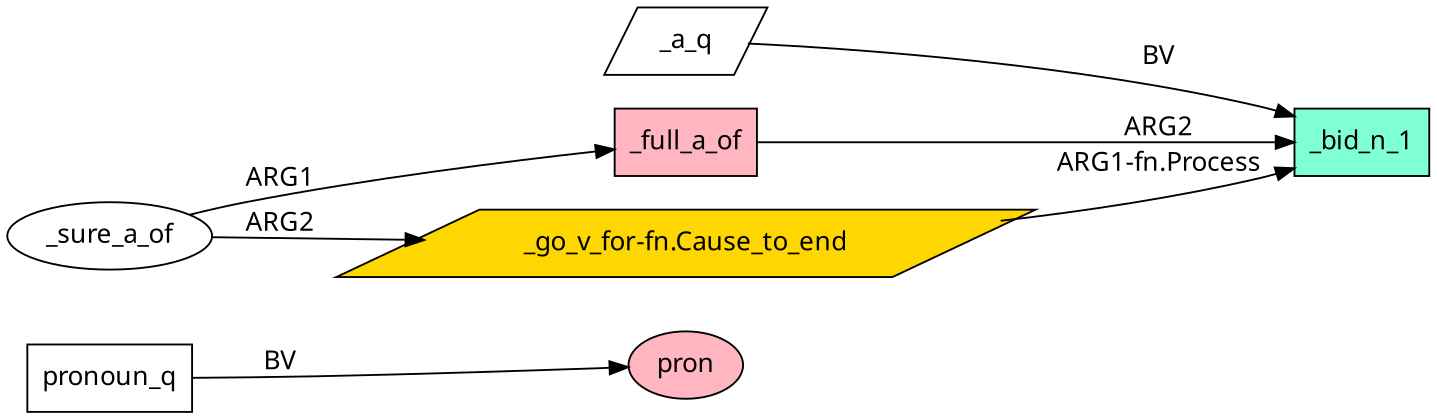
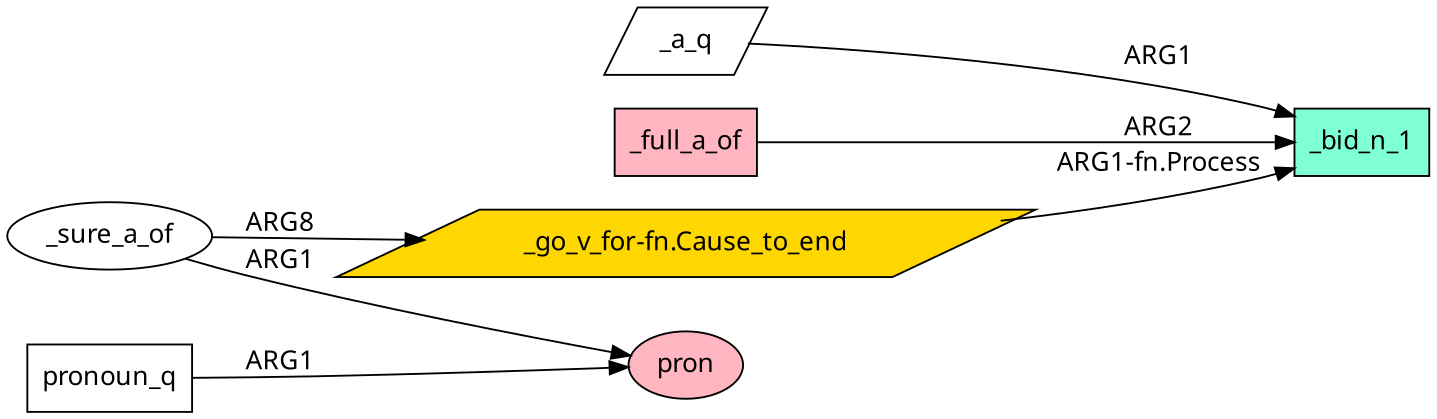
edge "_a_q" -> "_bid_n_1": label "BV" -> "ARG1"
edge "_sure_a_of" -> "_full_a_of": now "_sure_a_of" -> "pron"
edge "_sure_a_of" -> "_go_v_for-fn.Cause_to_end": label "ARG2" -> "ARG8"
edge "pronoun_q" -> "pron": label "BV" -> "ARG1"
